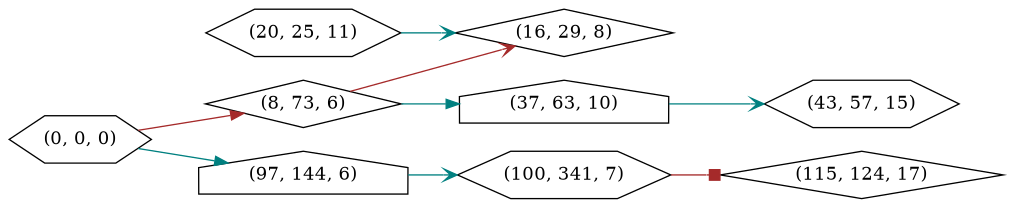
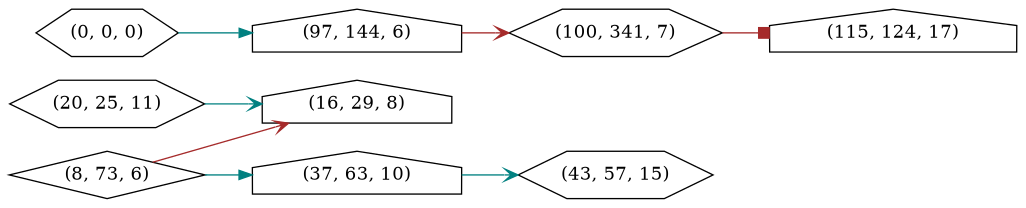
node "(16, 29, 8)": shape diamond -> house
edge "(0, 0, 0)" -> "(8, 73, 6)": removed
edge "(97, 144, 6)" -> "(100, 341, 7)": color teal -> brown
node "(115, 124, 17)": shape diamond -> house
